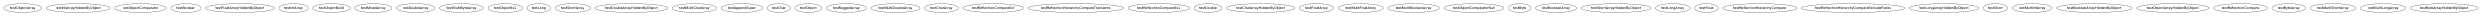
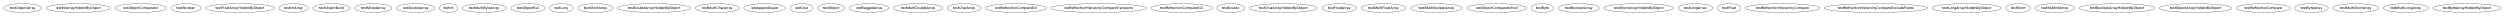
node "testInt": added
